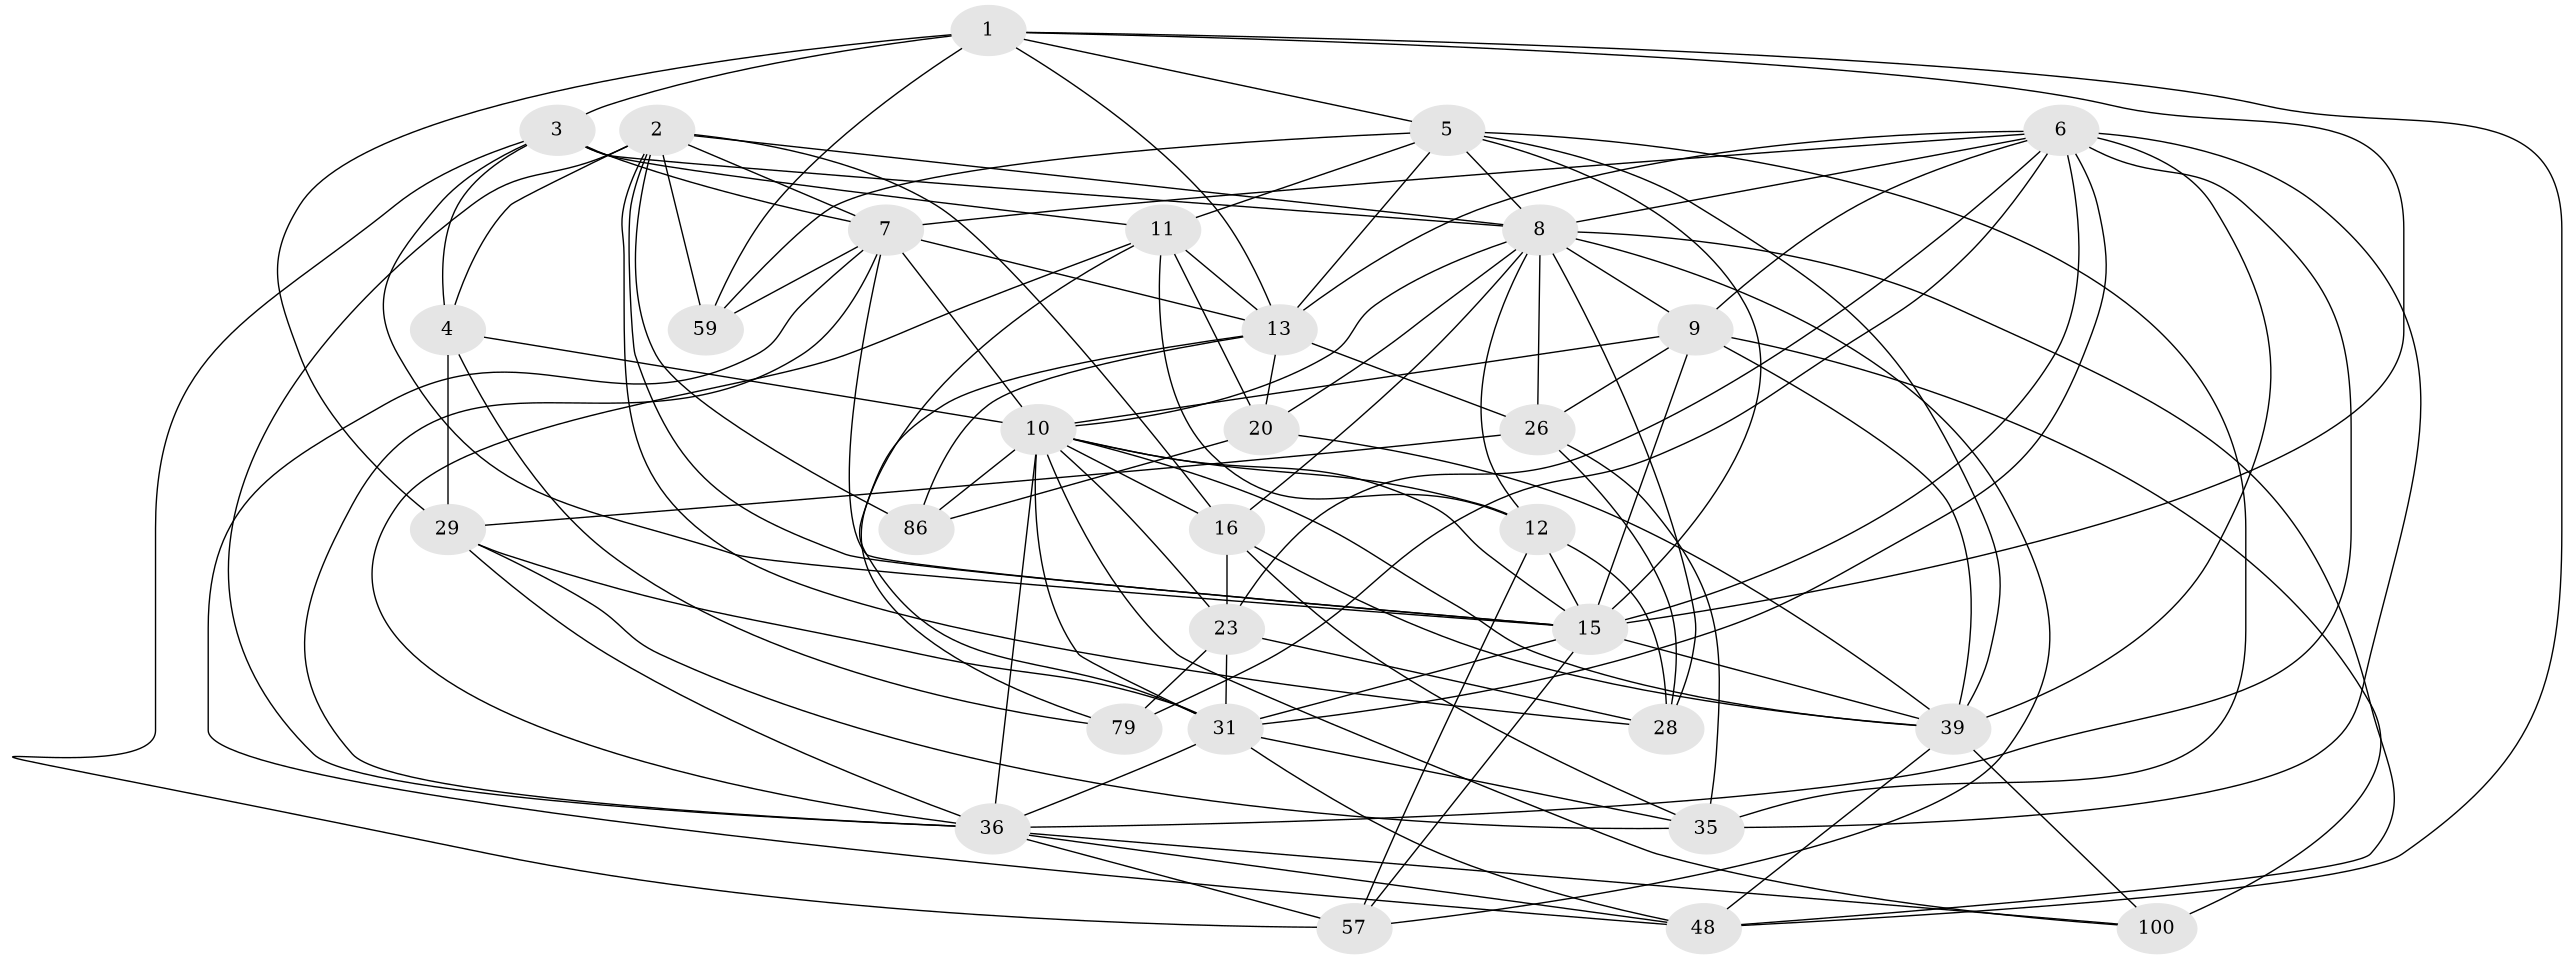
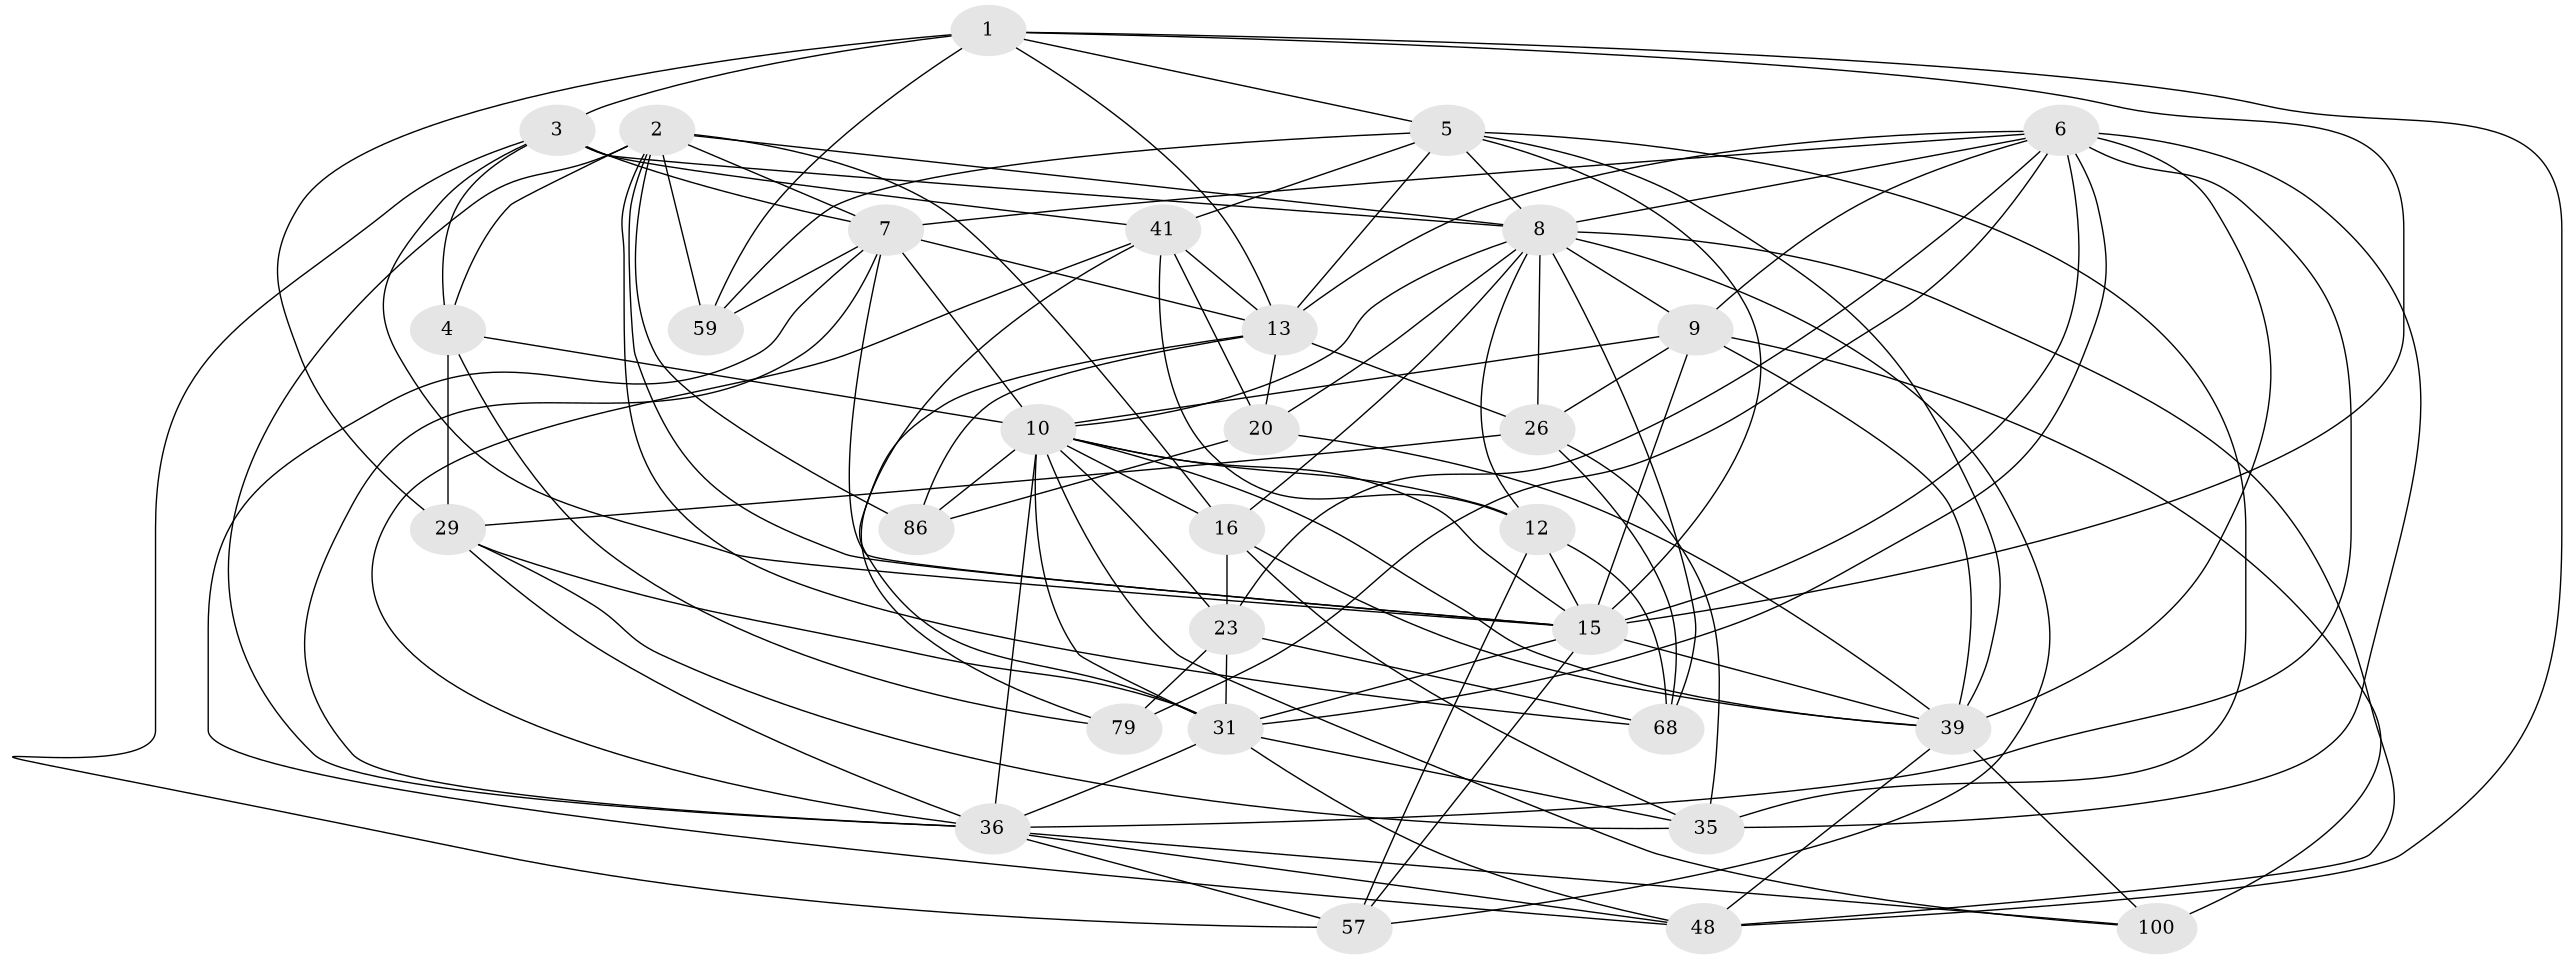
node "11": label "11" -> "41"
node "28": label "28" -> "68"
